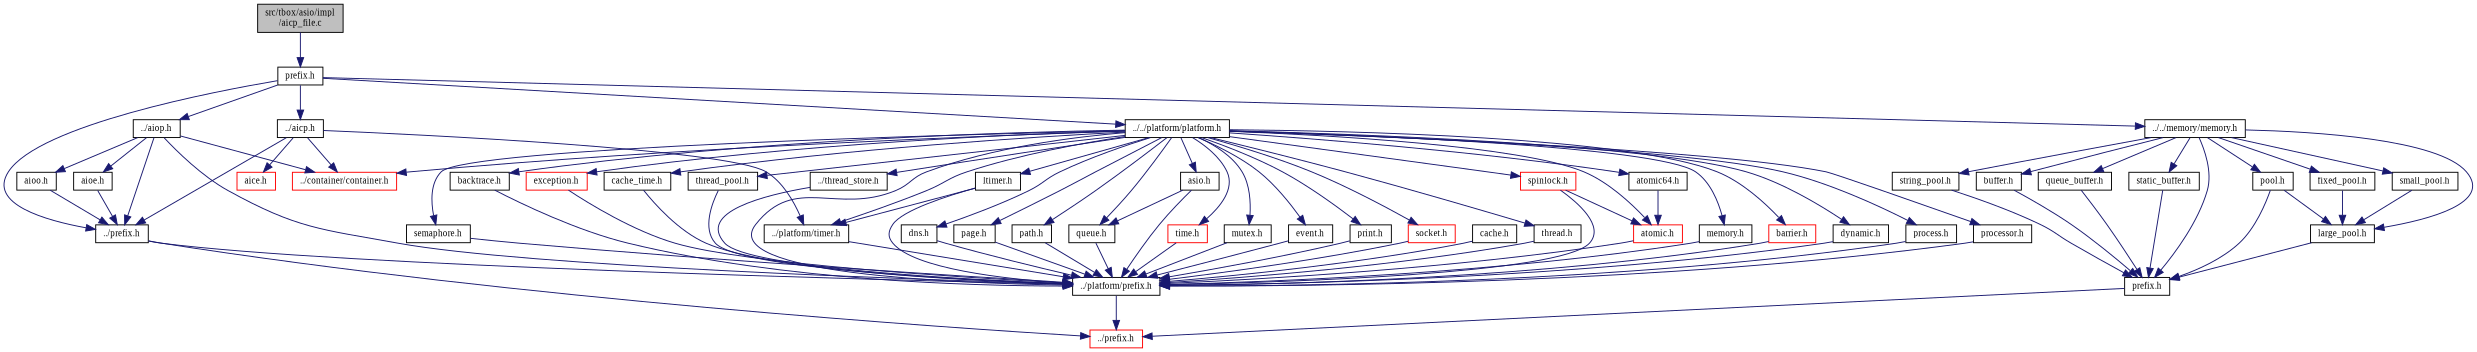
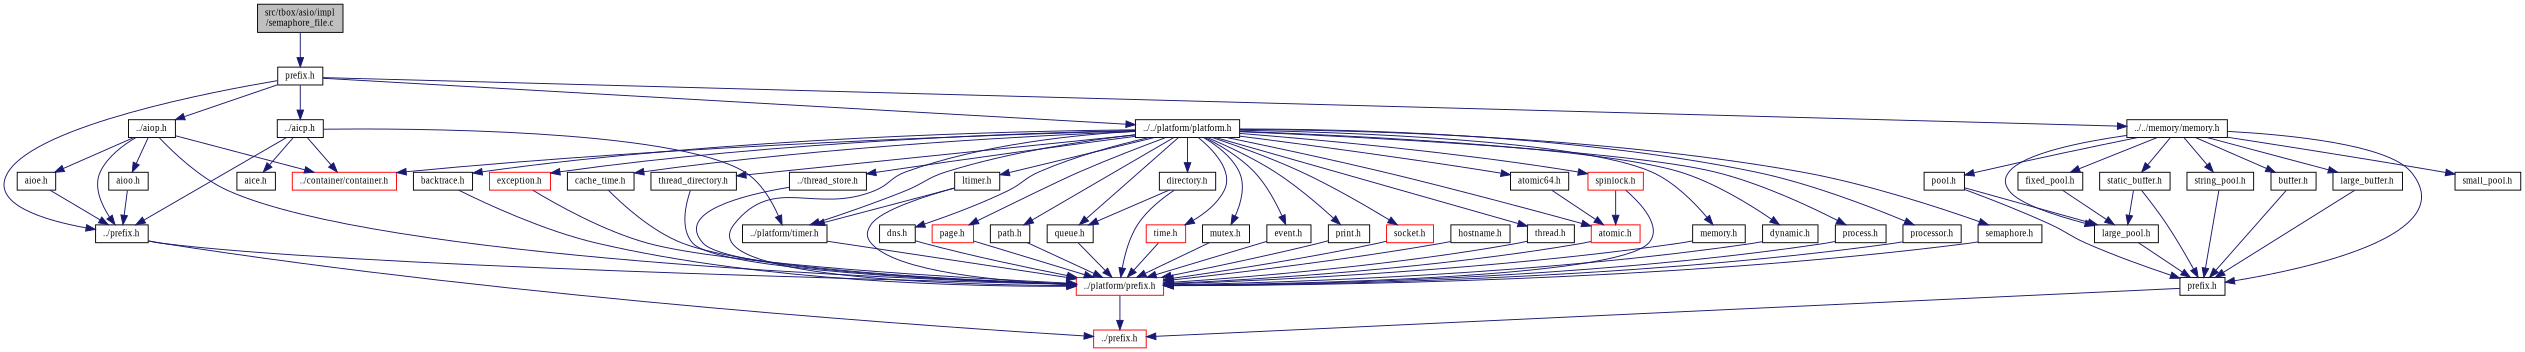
node "src/tbox/asio/impl /aicp_file.c": label "src/tbox/asio/impl /aicp_file.c" -> "src/tbox/asio/impl /semaphore_file.c"
node "aice.h": color red -> black
node "thread_pool.h": label "thread_pool.h" -> "thread_directory.h"
node "asio.h": label "asio.h" -> "directory.h"
node "queue_buffer.h": label "queue_buffer.h" -> "large_buffer.h"
edge "small_pool.h" -> "large_pool.h": now "static_buffer.h" -> "large_pool.h"
node "page.h": color black -> red
node "cache.h": label "cache.h" -> "hostname.h"
node "barrier.h": removed
node "../platform/prefix.h": color black -> red
